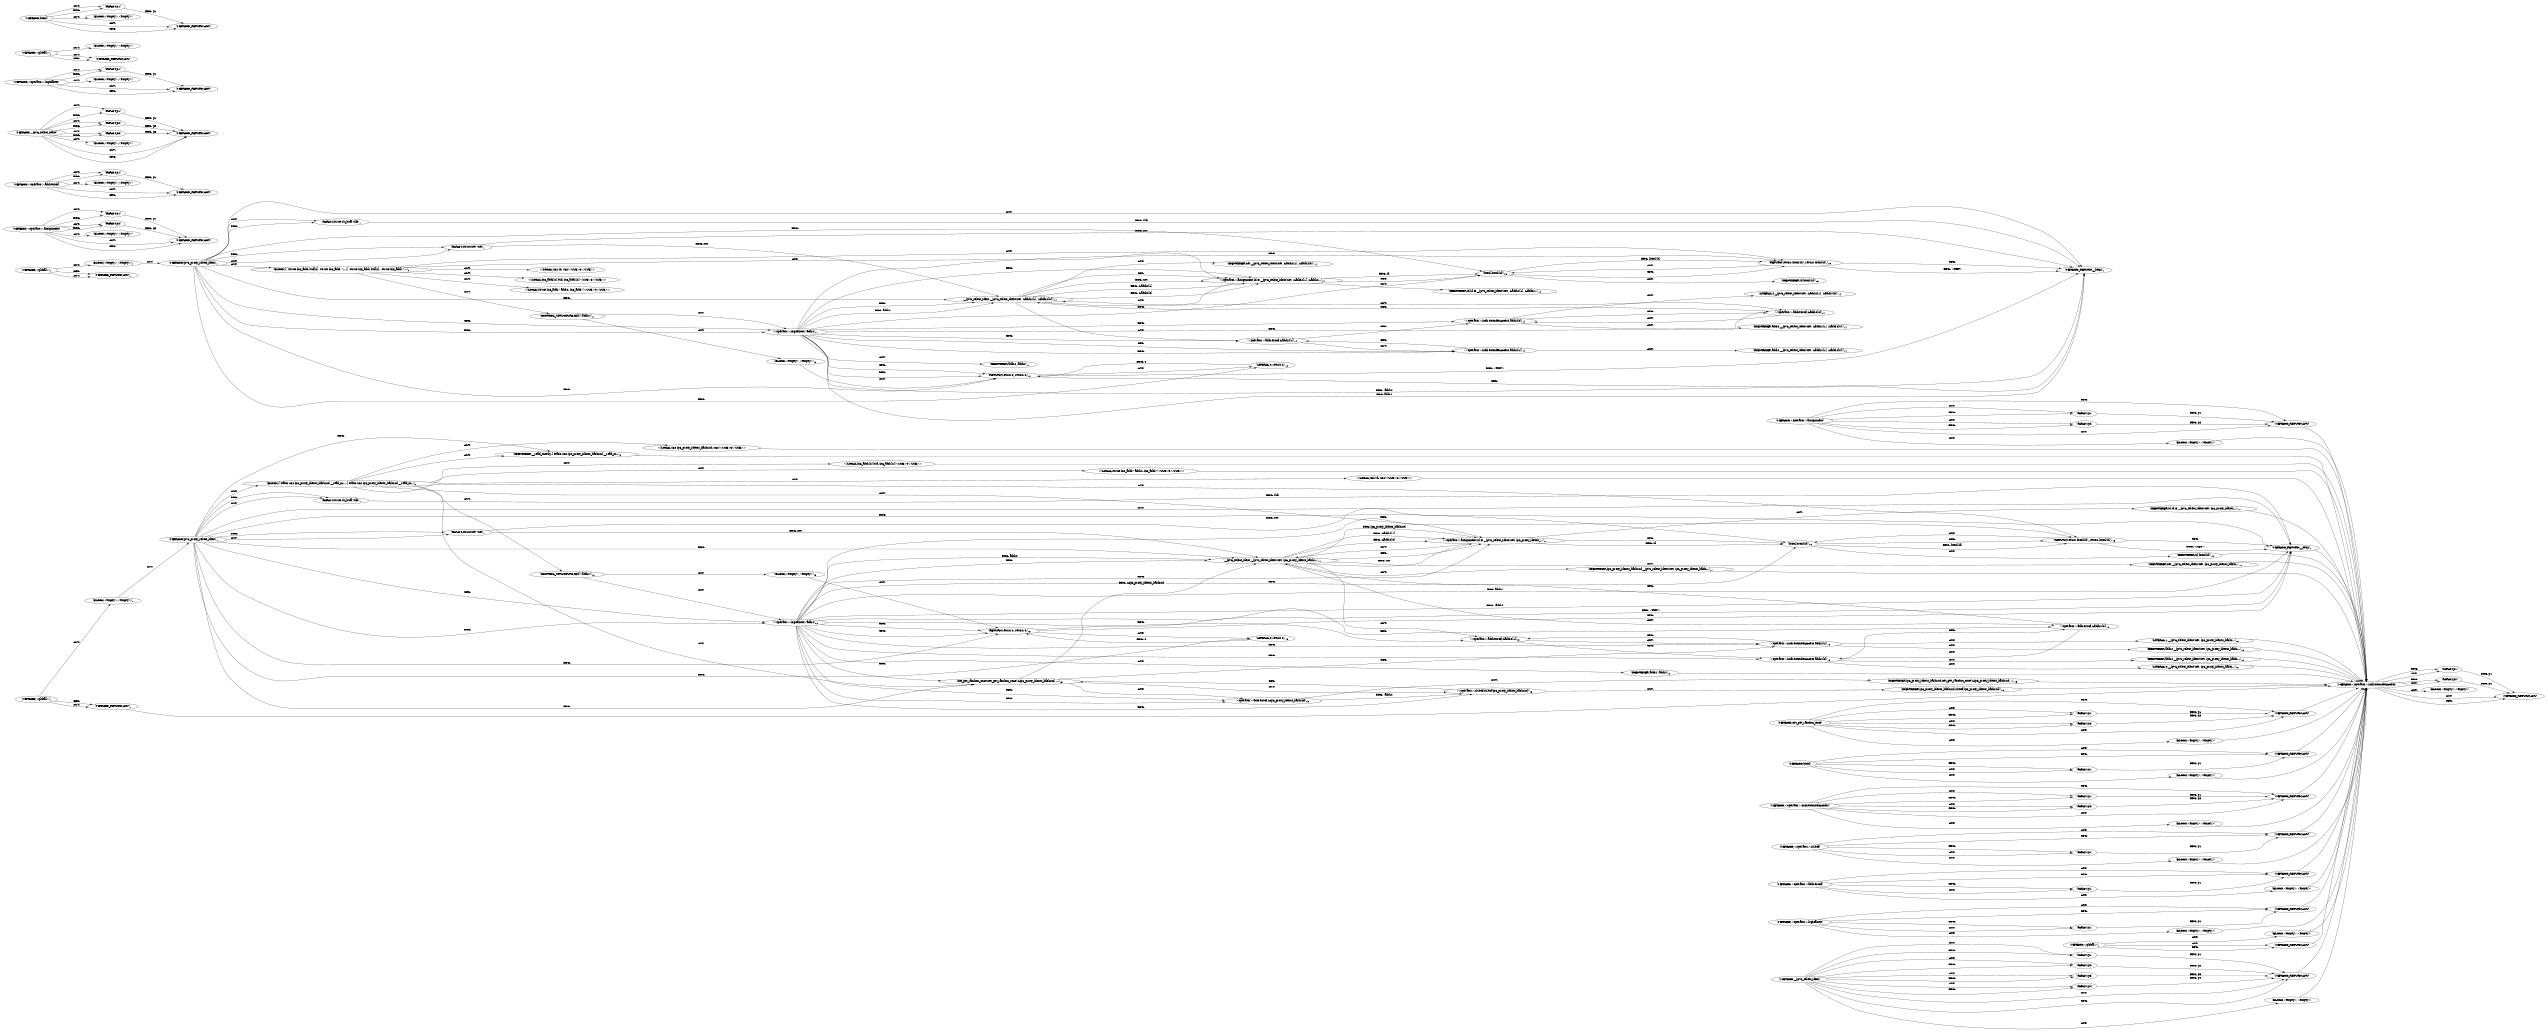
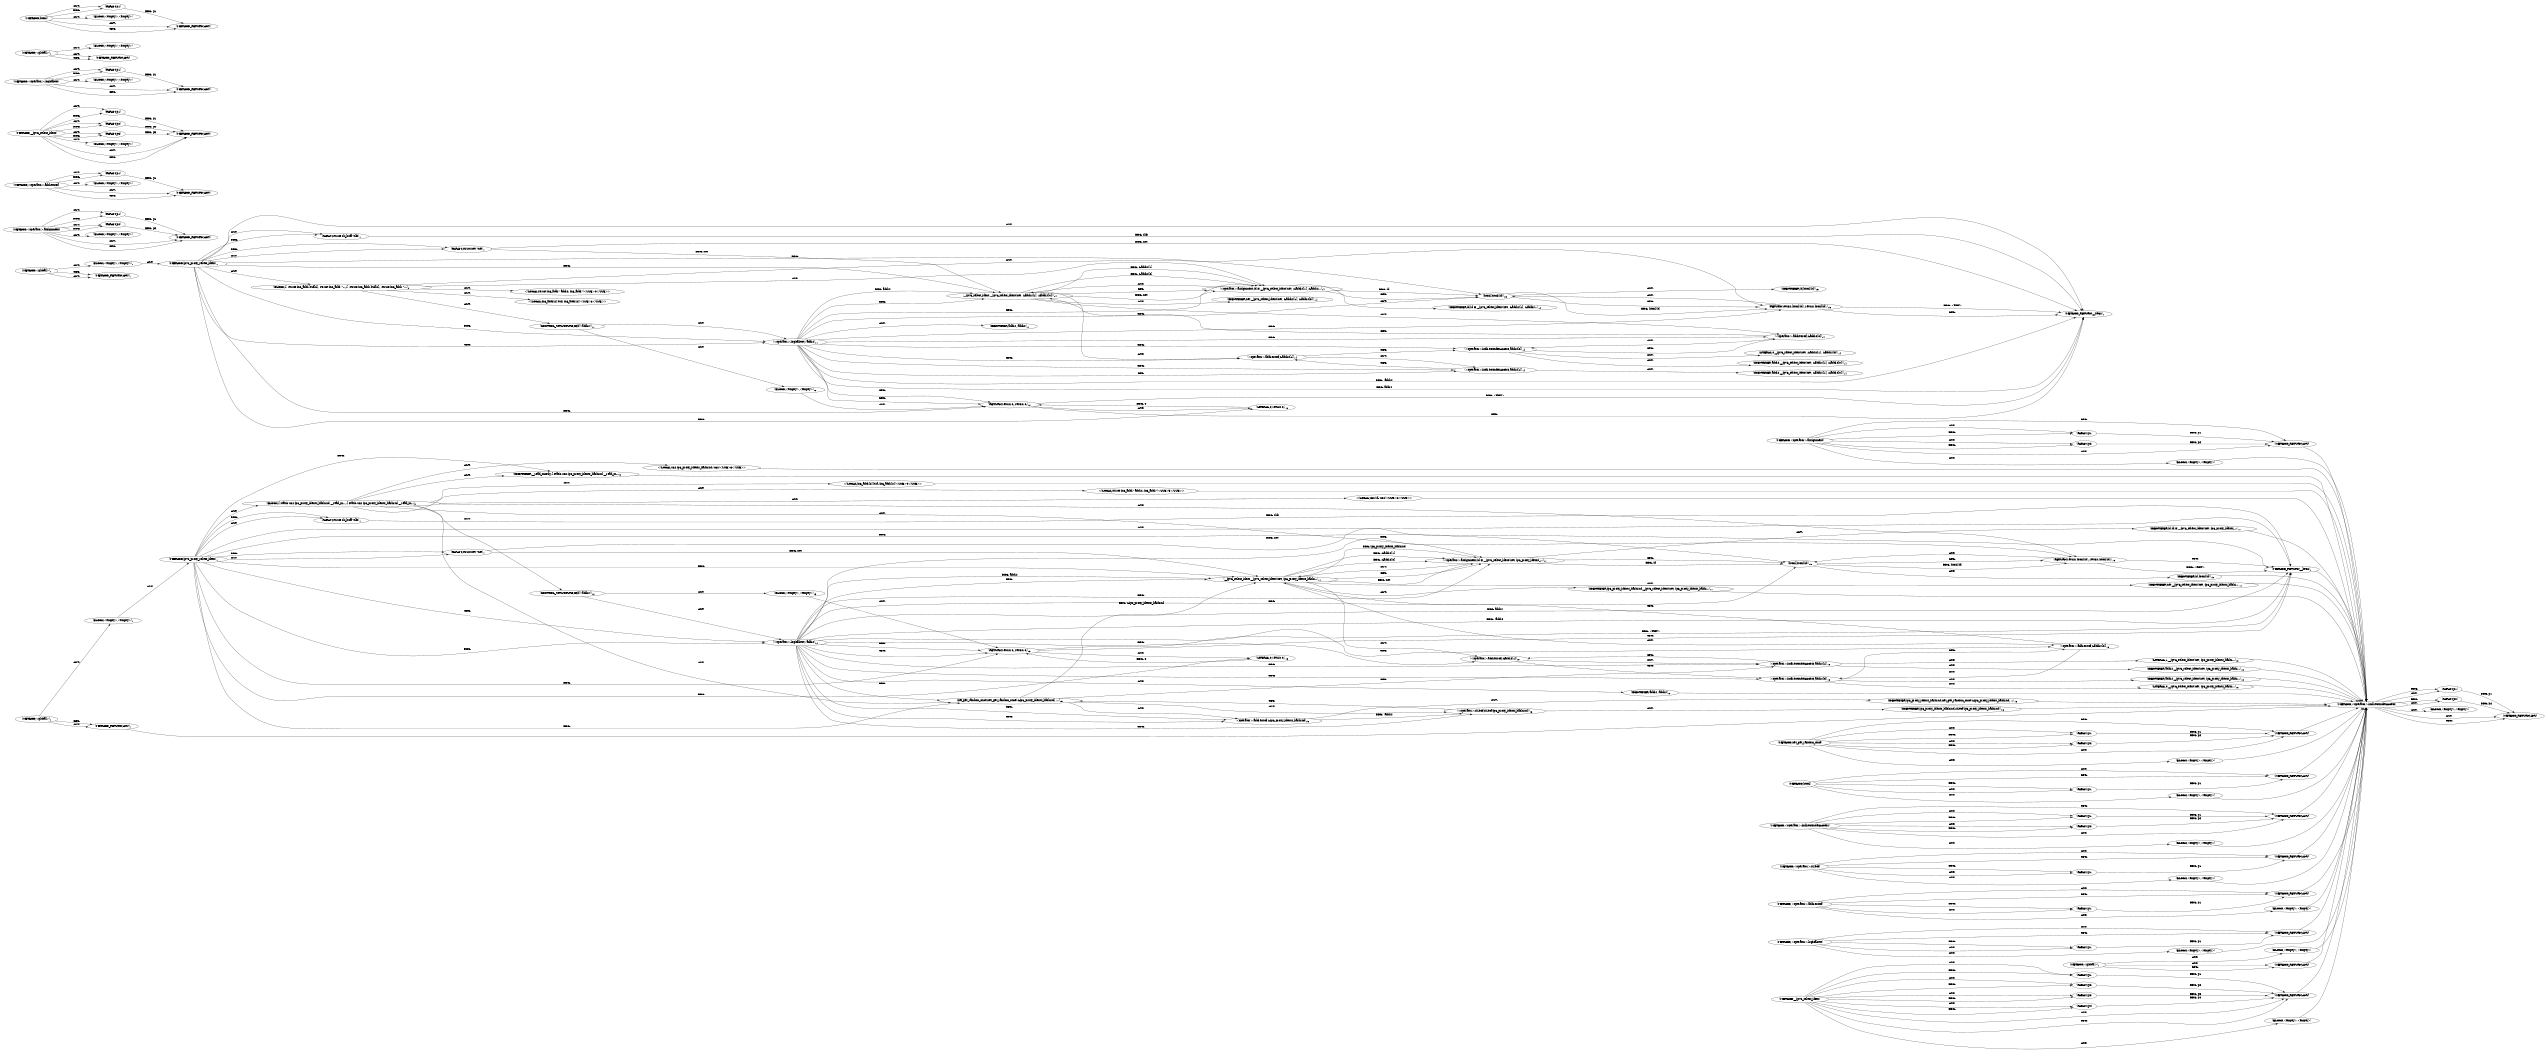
node "<(LOCAL,u32 id: u32)<SUB>5</SUB>>": removed
